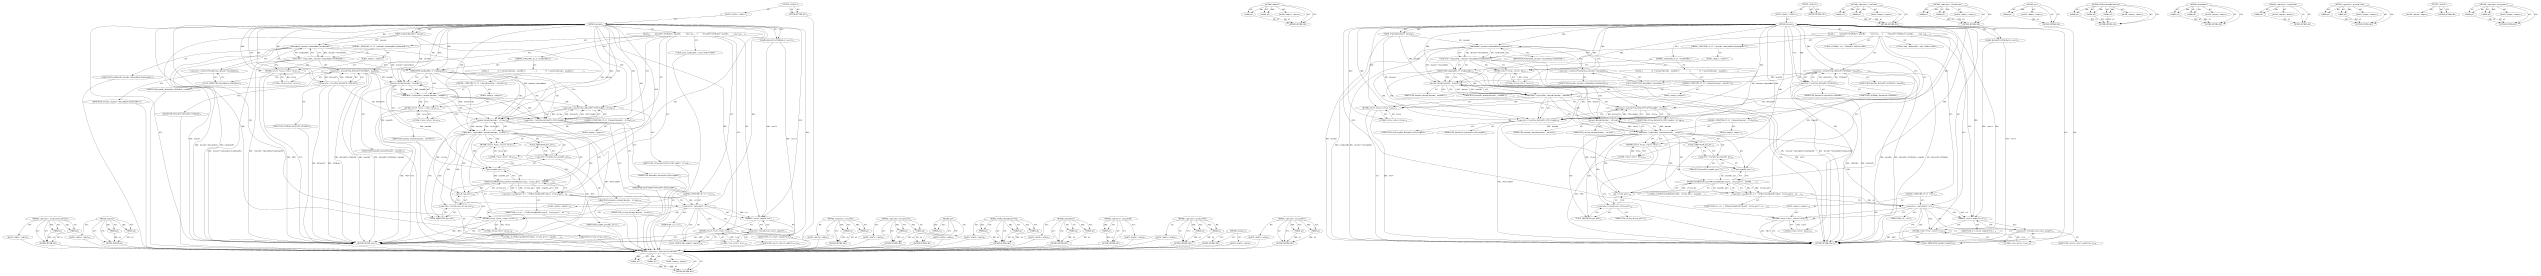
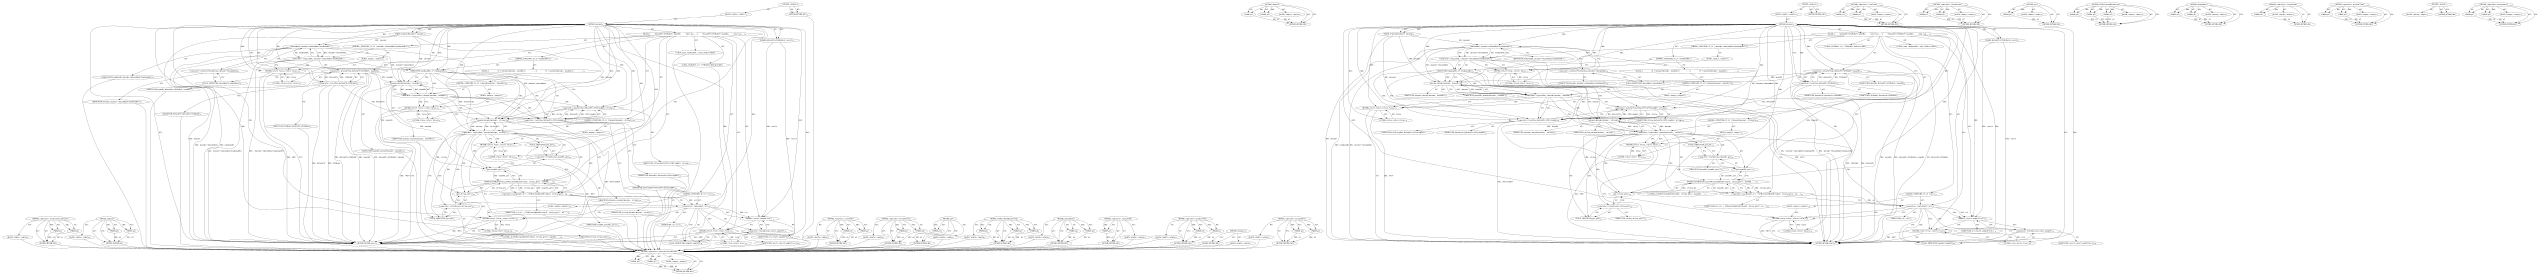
node "<(LOCAL,CFURLRef url: CFURLRef)<SUB>26</SUB>>": added
